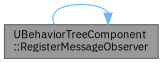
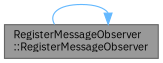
node "UBehaviorTreeComponent ::RegisterMessageObserver": label "UBehaviorTreeComponent ::RegisterMessageObserver" -> "RegisterMessageObserver ::RegisterMessageObserver"
